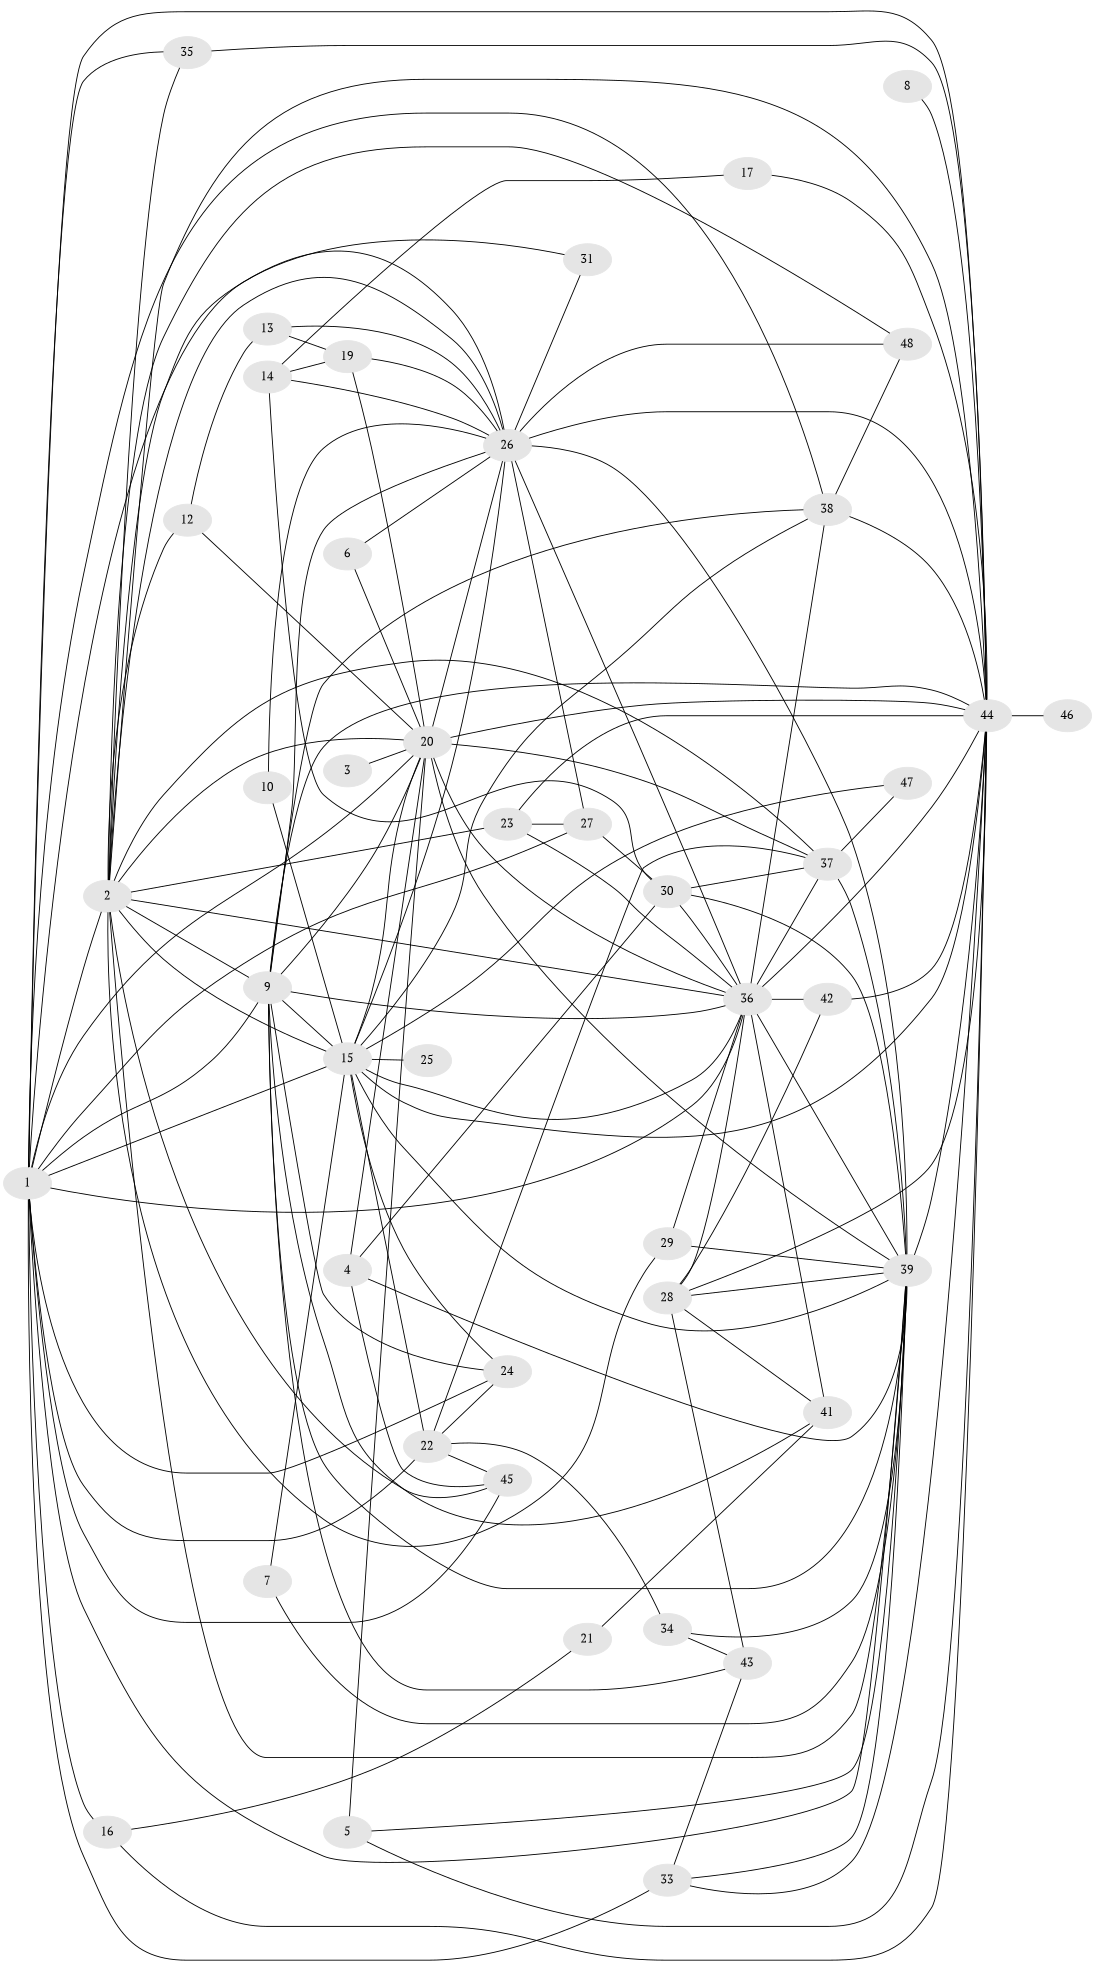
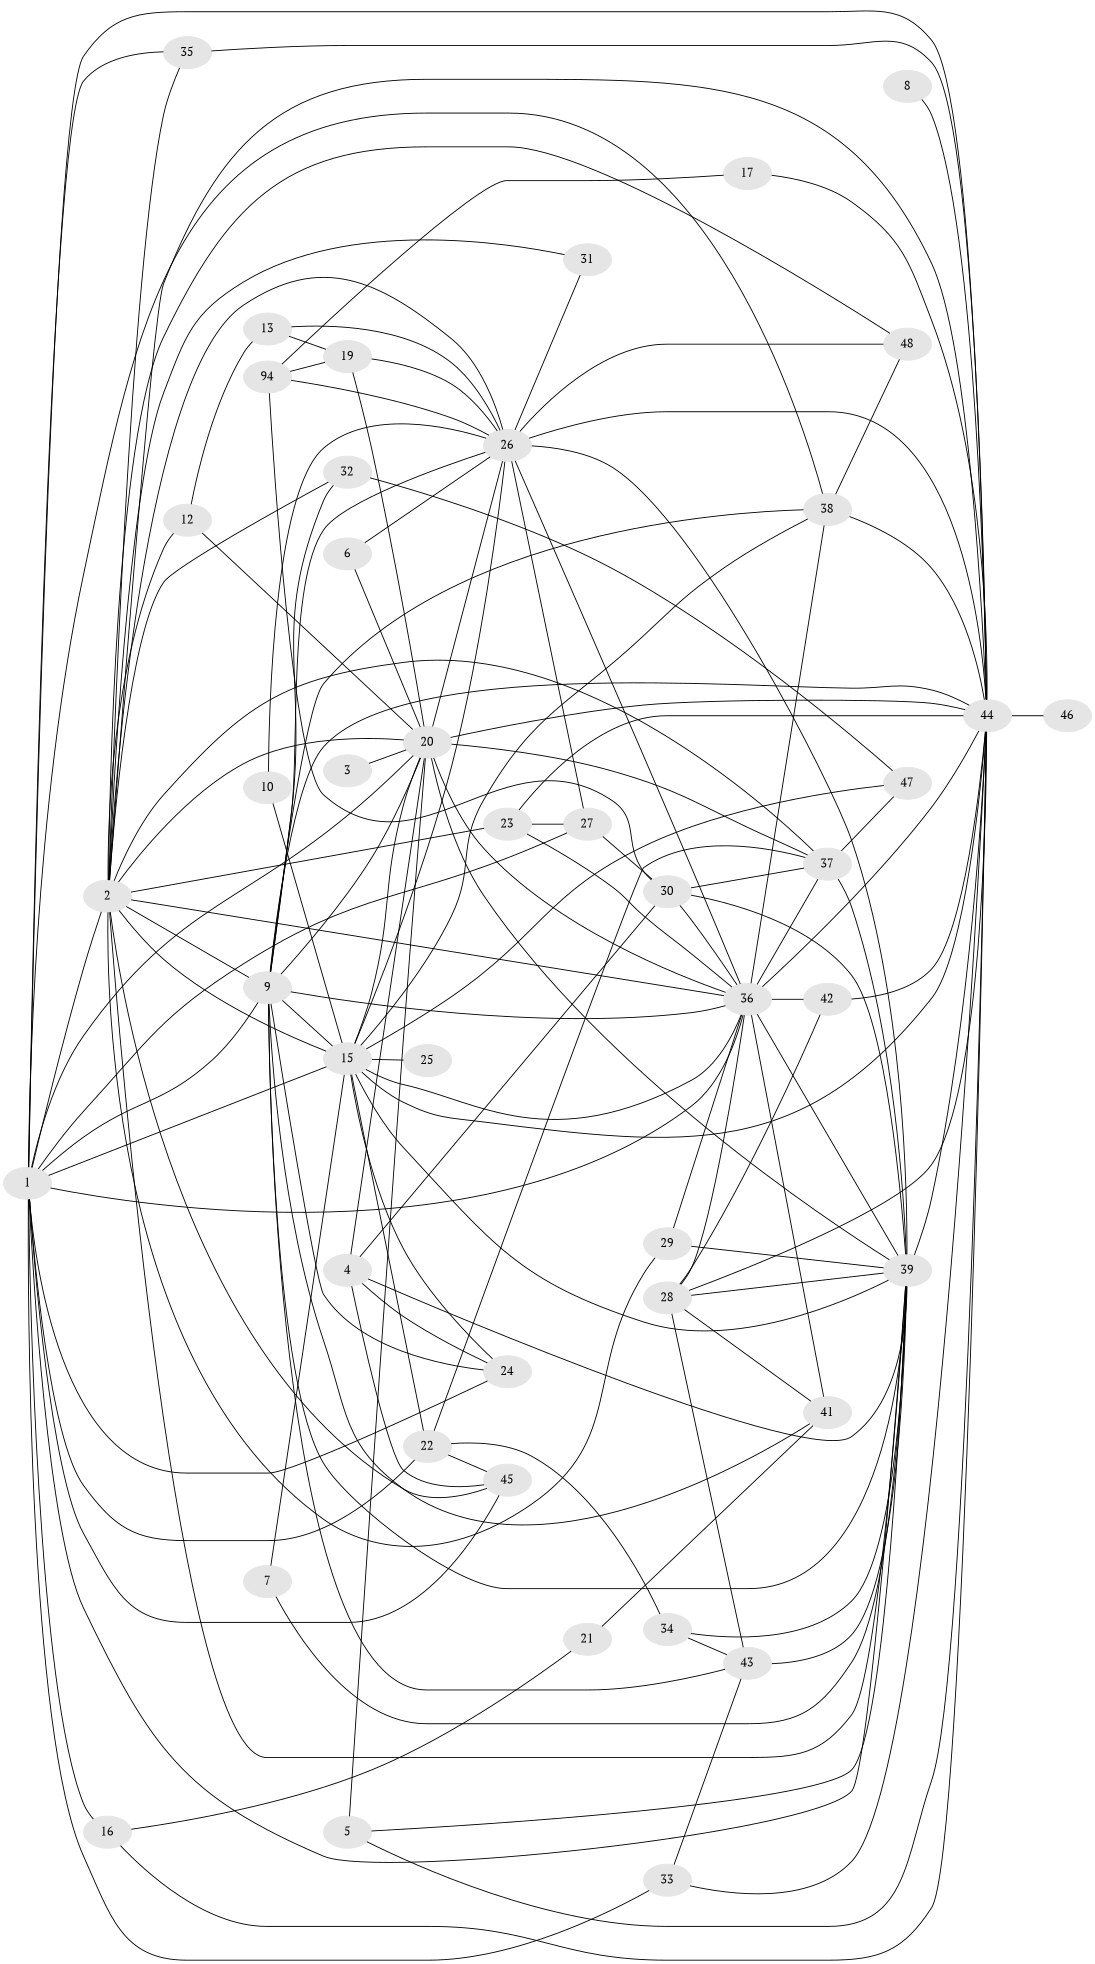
node "14": label "14" -> "94"
node "32": added
edge "26" -- "1": removed
edge "24" -- "22": now "24" -- "4"
edge "39" -- "33": now "39" -- "43"
